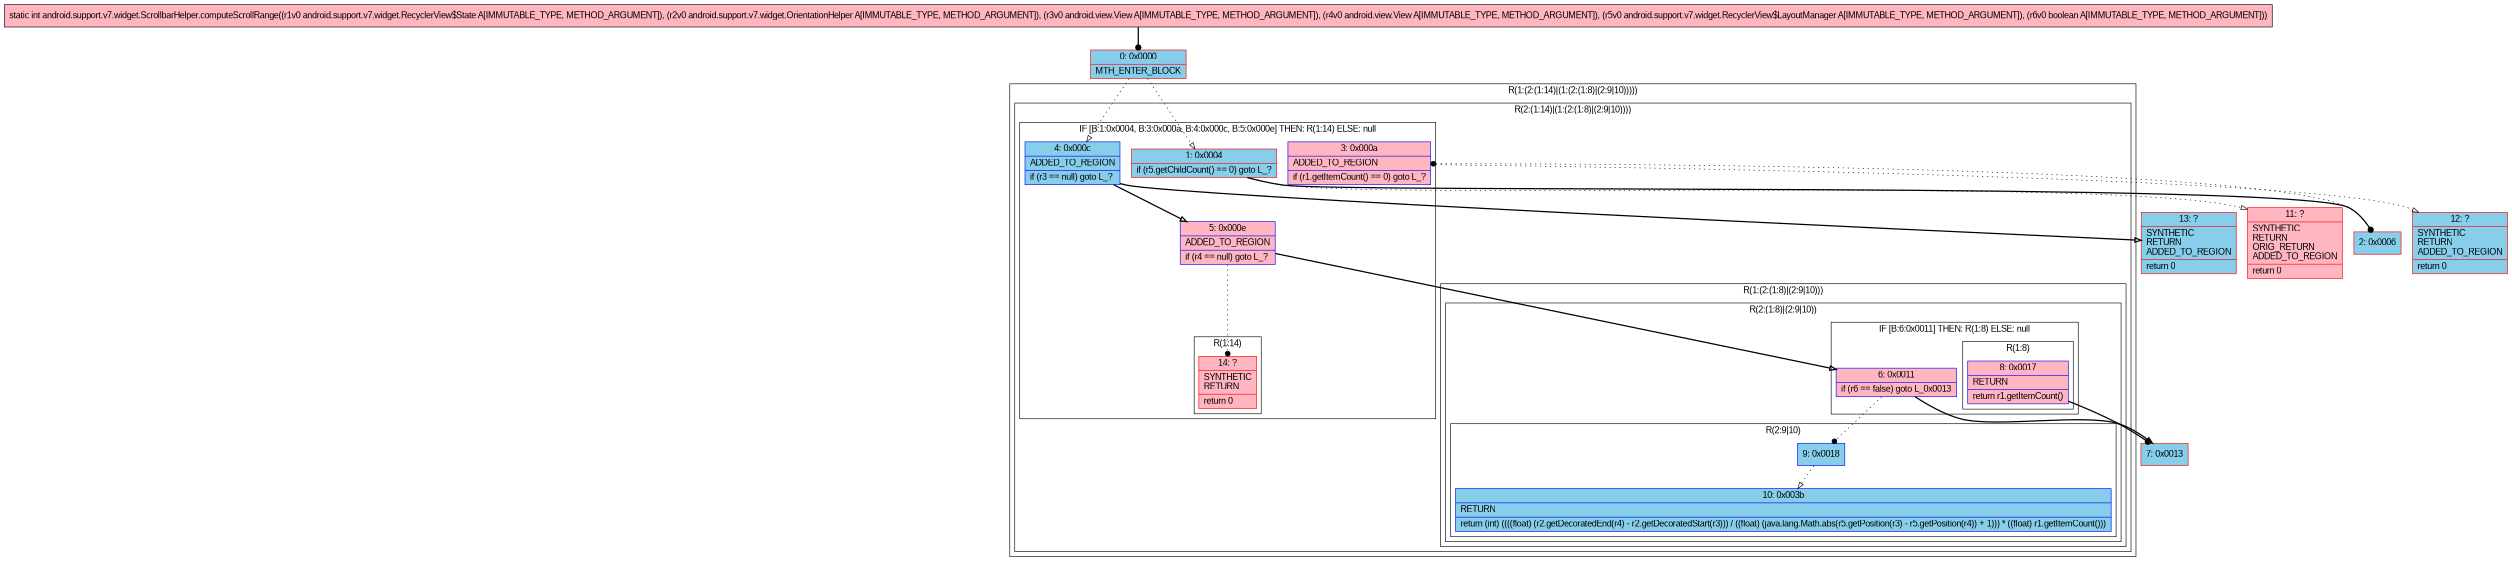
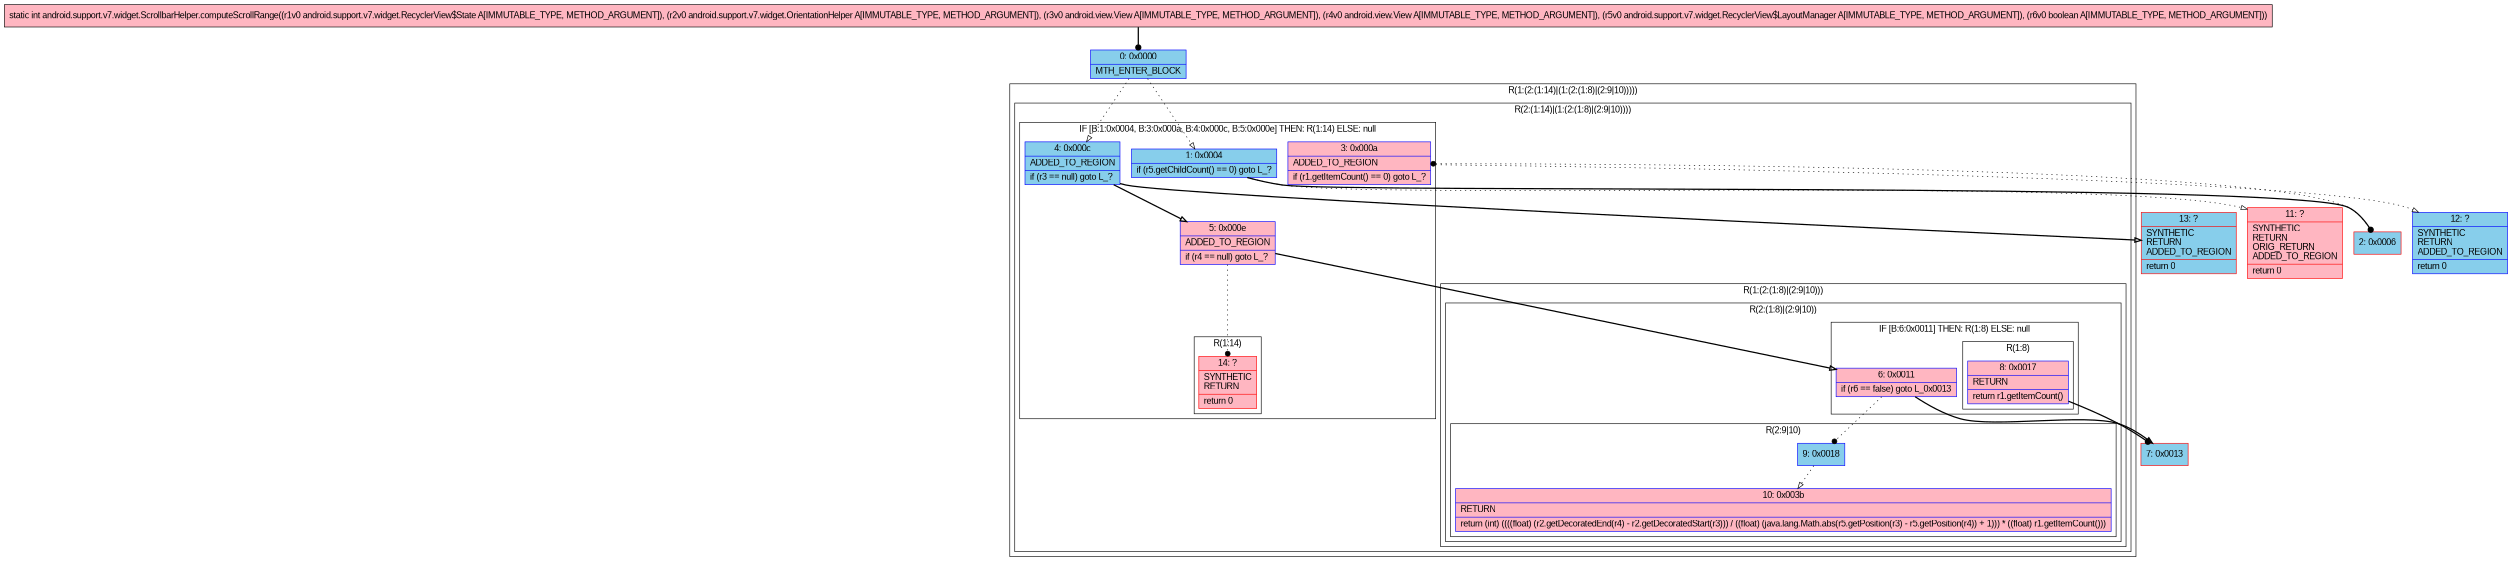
node "0: 0x0000": color red -> blue
node "1: 0x0004": color red -> blue
node "12: ?": color red -> blue
node "10: 0x003b": fillcolor skyblue -> lightpink
